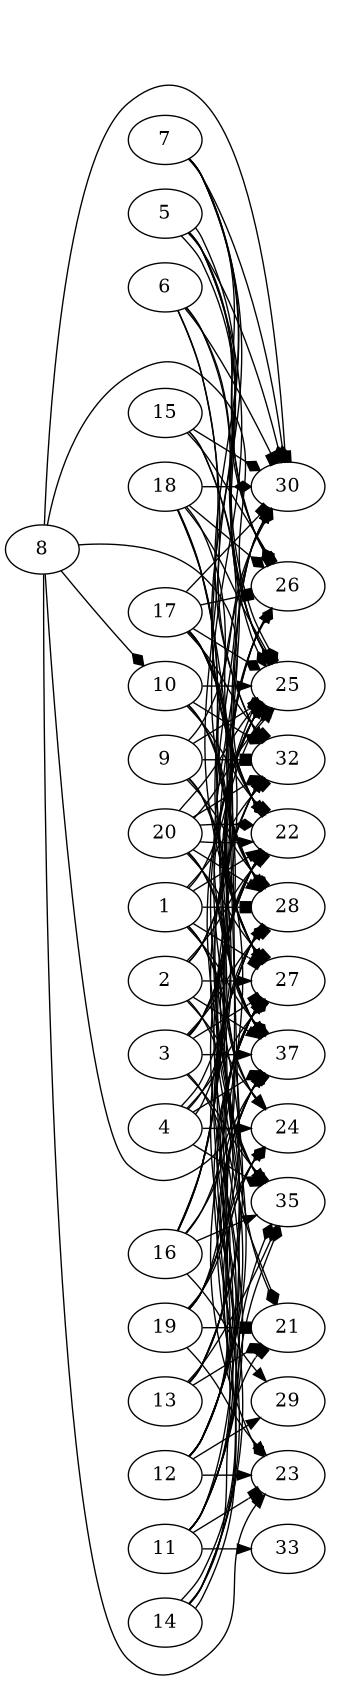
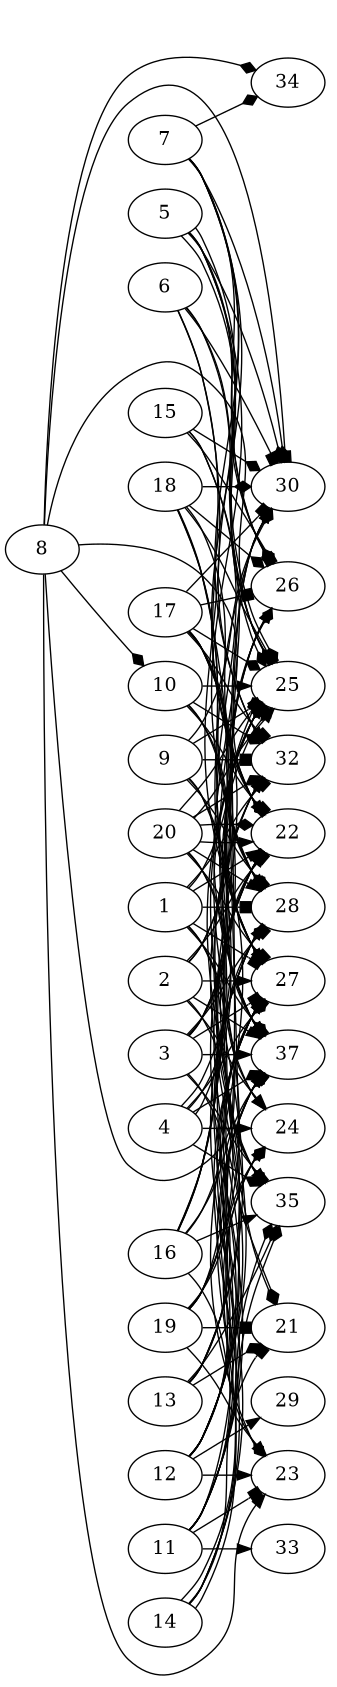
node "34": added
edge "16" -> "29": now "16" -> "23"
